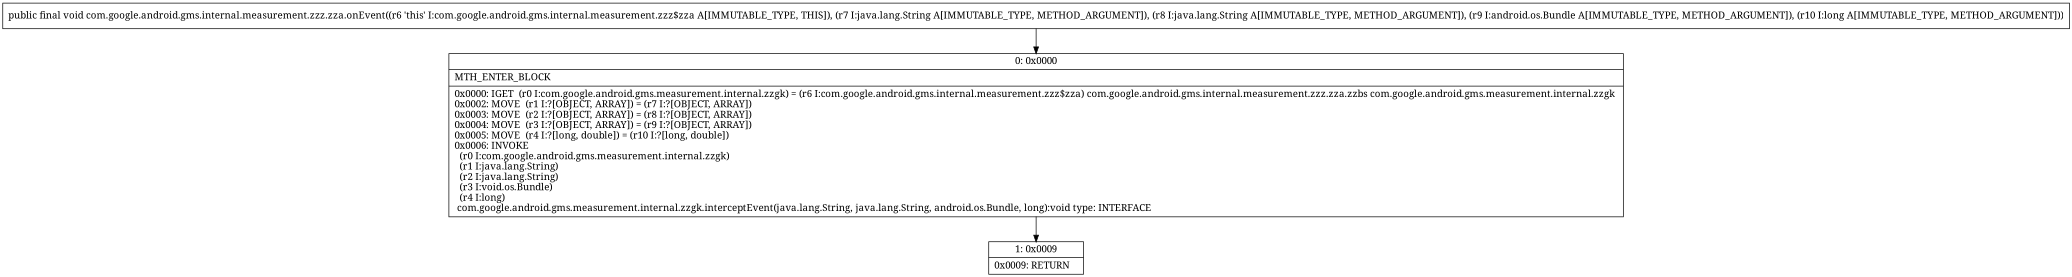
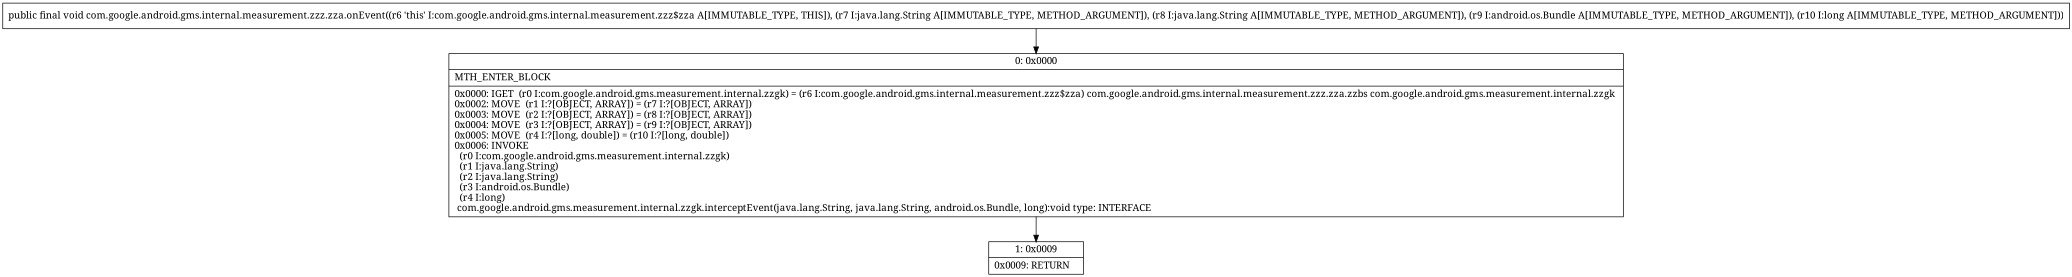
node "0: 0x0000": text "(r3 I:void.os.Bundle)" -> "(r3 I:android.os.Bundle)"
